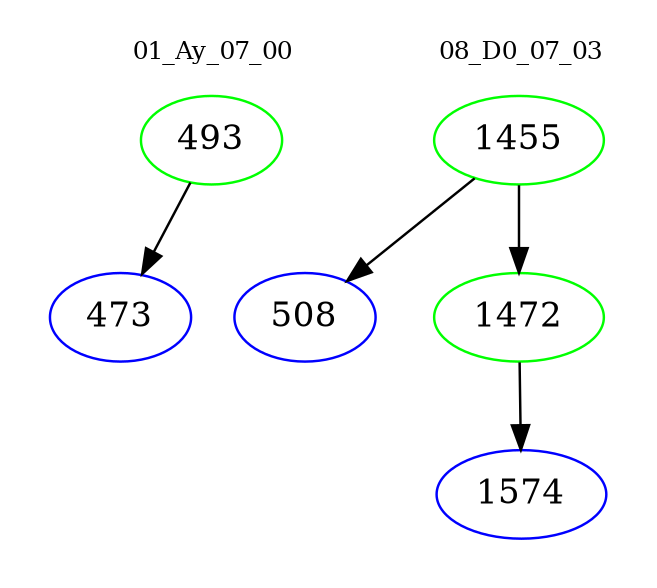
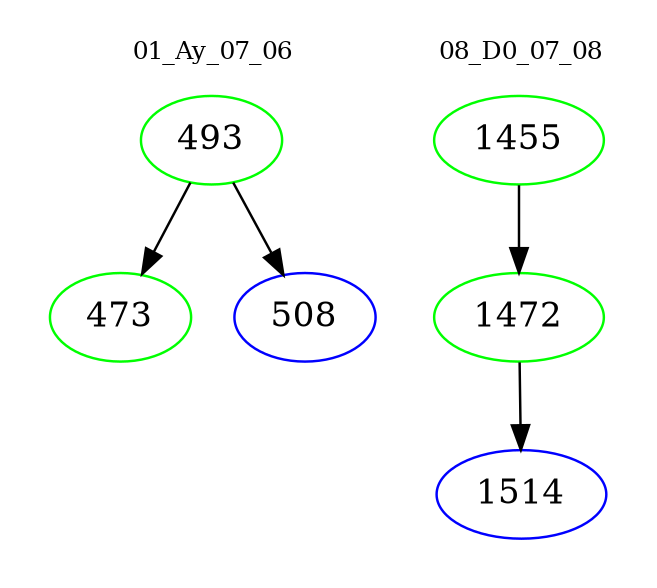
cluster "01_Ay_07_00": label "01_Ay_07_00" -> "01_Ay_07_06"
cluster "08_D0_07_03": label "08_D0_07_03" -> "08_D0_07_08"
edge "1455" -> "508": now "493" -> "508"
node "473": color blue -> green
node "1574": label "1574" -> "1514"
